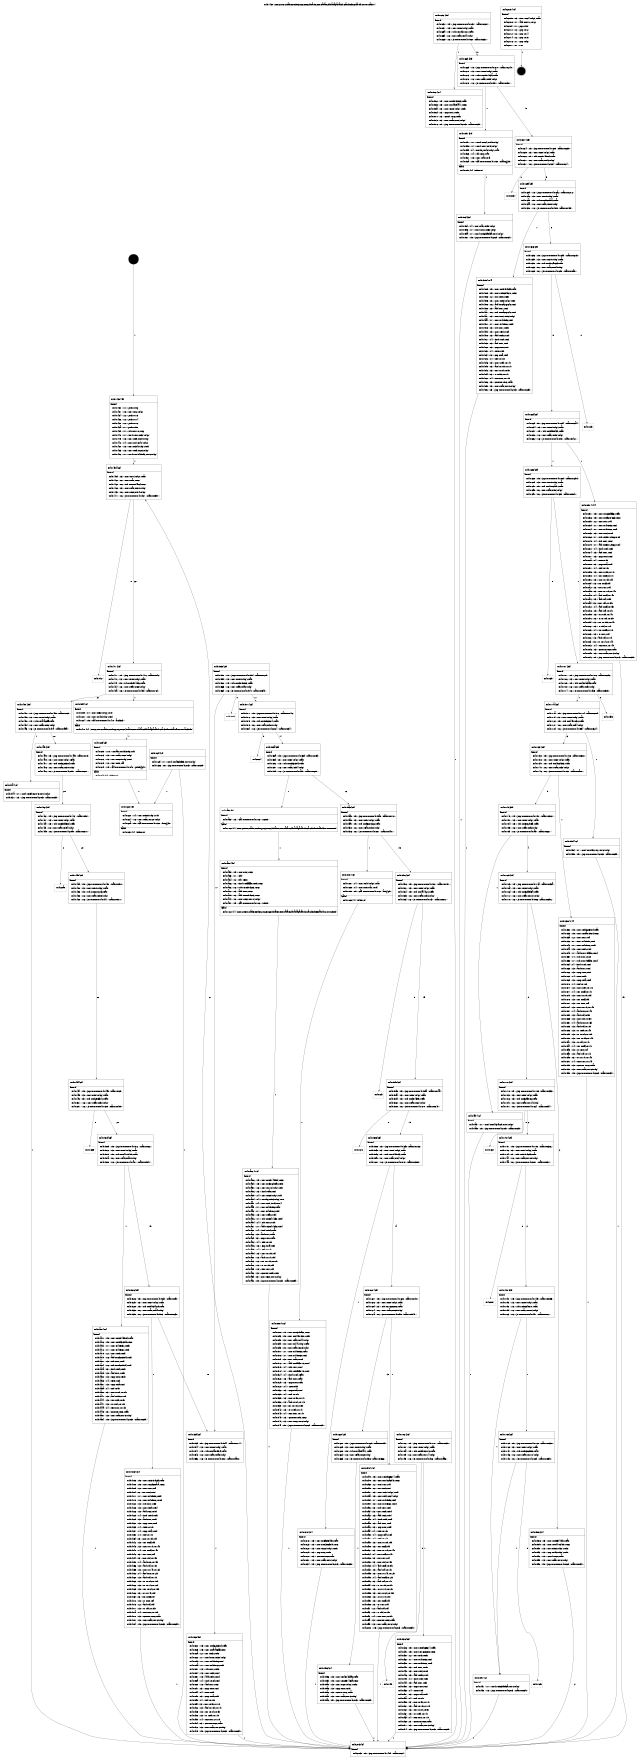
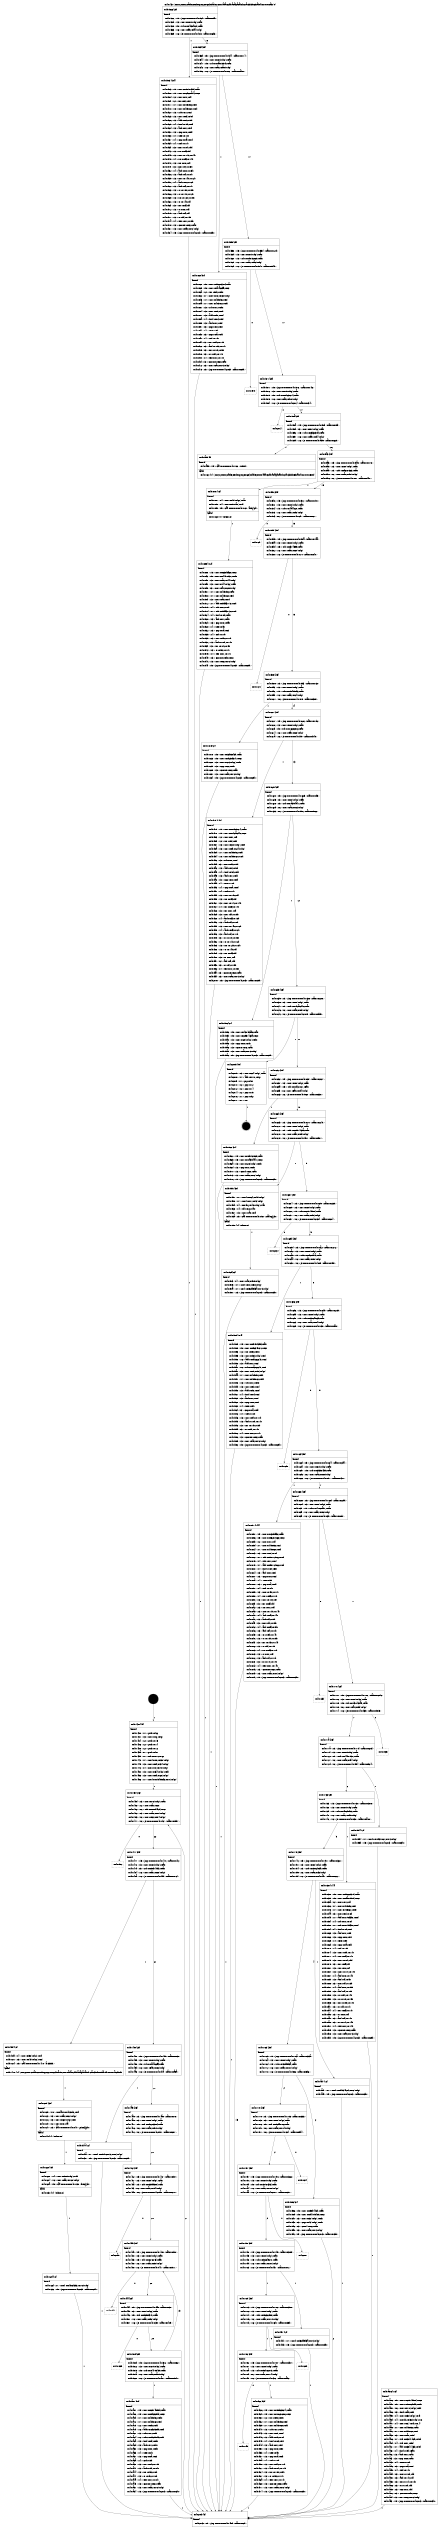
edge "0x401c2f [12]" -> "0x401c20 [15]": reversed
node "0x401a5e [40]": removed
node "0x401639 [25]": added
edge "0x401558 [25]" -> "0x40153f [25]": reversed
edge "0x40150d [25]" -> "0x401526 [25]": now "0x40150d [25]" -> "0x4014db [25]"
edge "0x4017c9 [25]" -> "0x401bf1 [12]": now "0x4017c9 [25]" -> "0x4017e2 [25]"
node "0x401d41": added
